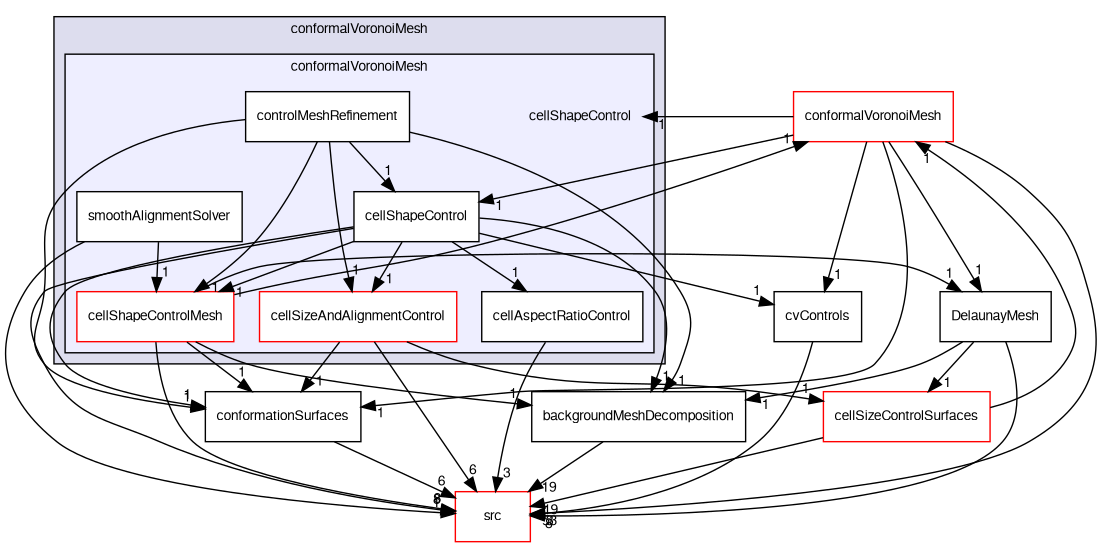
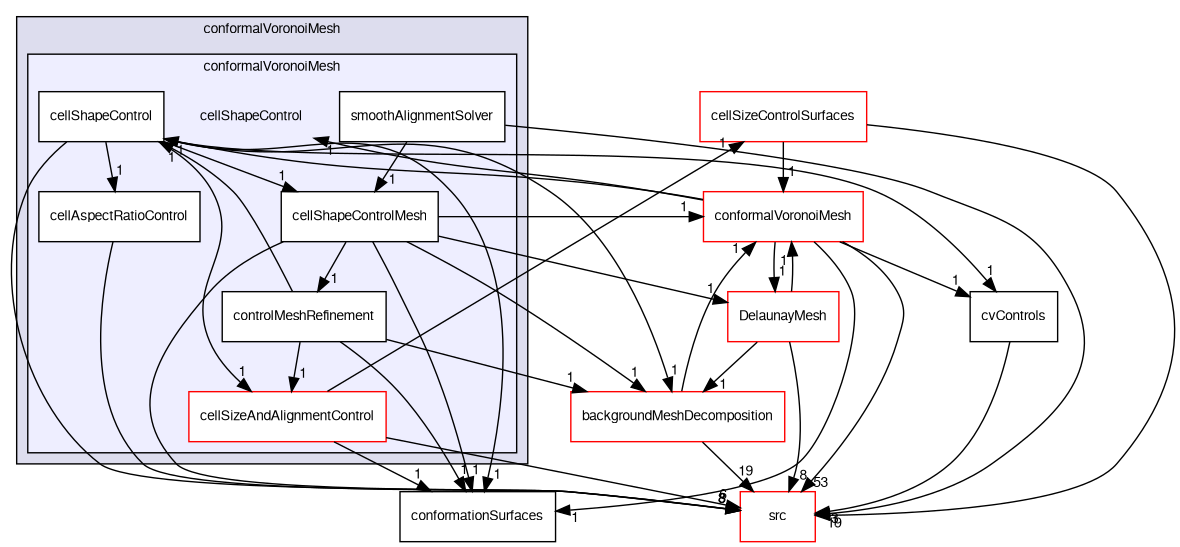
edge "controlMeshRefinement" -> "cellShapeControlMesh": reversed
node "cellShapeControlMesh": color red -> black
edge "backgroundMeshDecomposition" -> "conformalVoronoiMesh": added
node "DelaunayMesh": color black -> red
edge "DelaunayMesh" -> "cellSizeControlSurfaces": now "DelaunayMesh" -> "conformalVoronoiMesh"
node "backgroundMeshDecomposition": color black -> red
edge "conformationSurfaces" -> "src": removed
